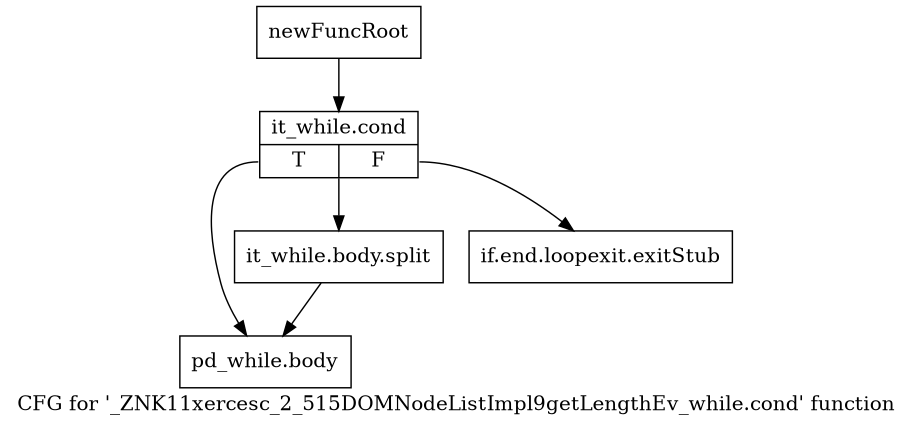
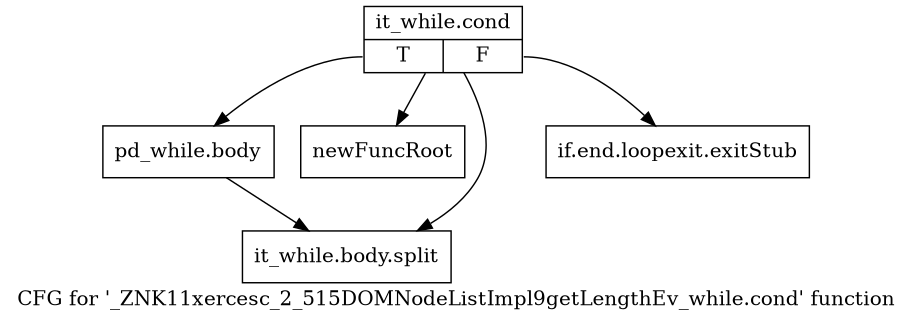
edge "newFuncRoot" -> "it_while.cond": reversed
edge "it_while.body.split" -> "pd_while.body": reversed
